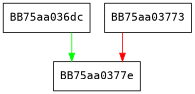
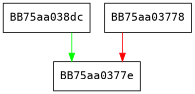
node "BB75aa036dc": label "BB75aa036dc" -> "BB75aa038dc"
node "BB75aa03773": label "BB75aa03773" -> "BB75aa03778"
